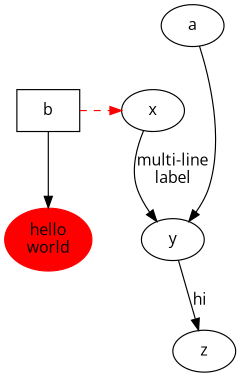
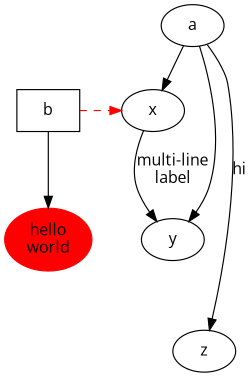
edge "a" -> "x": added
edge "y" -> "z": now "a" -> "z"
